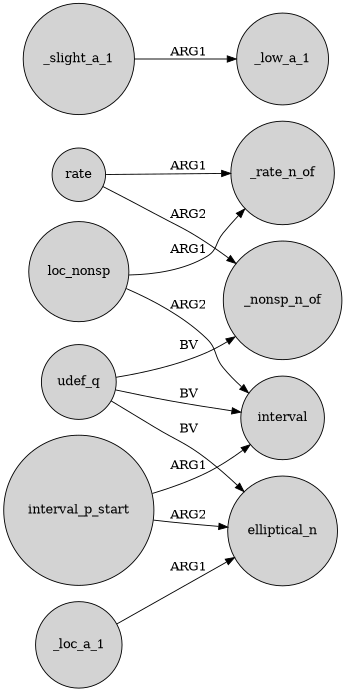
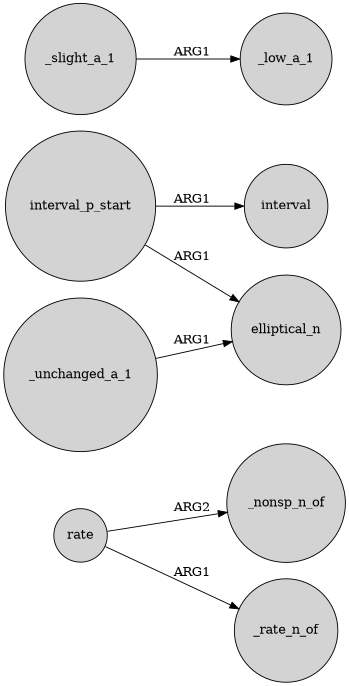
node "loc_nonsp": removed
node "udef_q": removed
edge "interval_p_start" -> "elliptical_n": label "ARG2" -> "ARG1"
node "_loc_a_1": label "_loc_a_1" -> "_unchanged_a_1"
